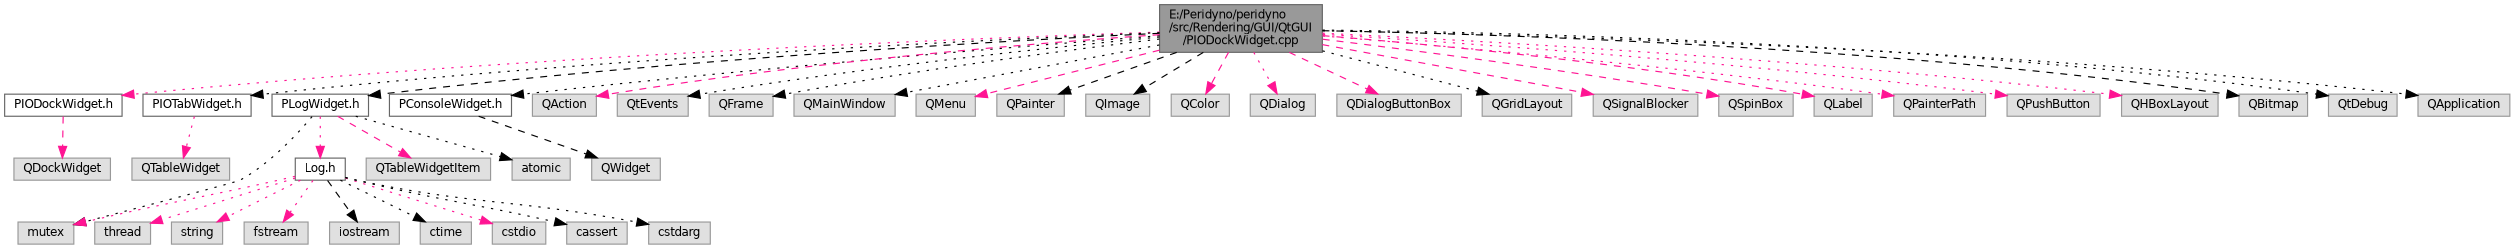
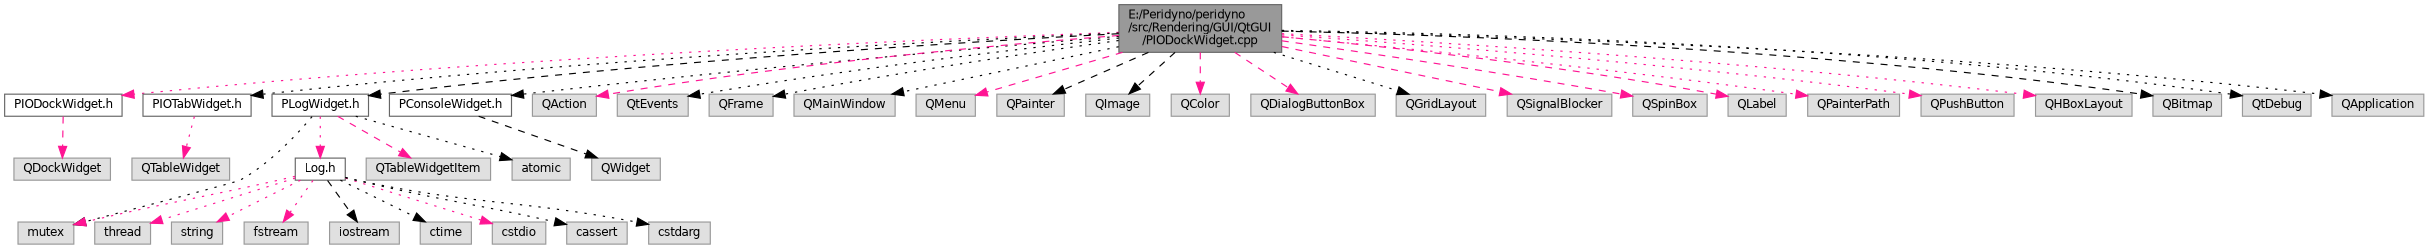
node "QDialog": removed
